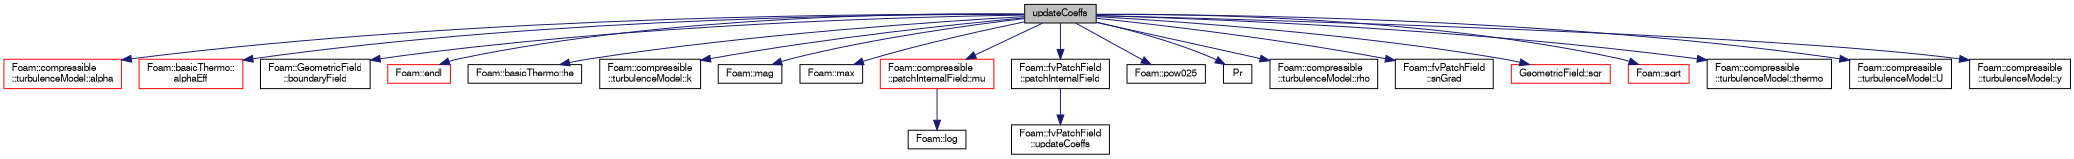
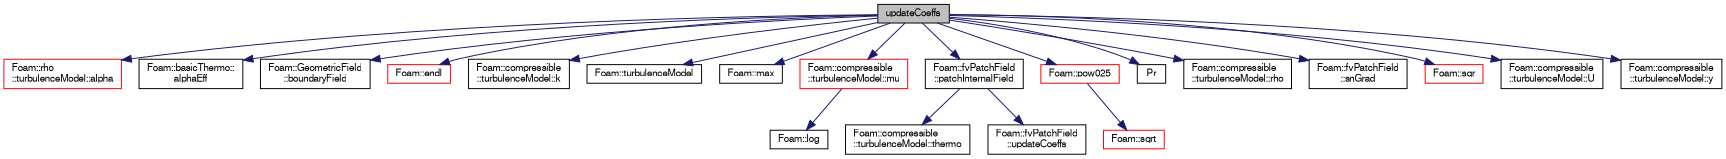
edge "updateCoeffs" -> "Foam::sqrt": now "Foam::pow025" -> "Foam::sqrt"
edge "updateCoeffs" -> "Foam::compressible ::turbulenceModel::thermo": now "Foam::fvPatchField ::patchInternalField" -> "Foam::compressible ::turbulenceModel::thermo"
node "Foam::compressible ::turbulenceModel::alpha": label "Foam::compressible ::turbulenceModel::alpha" -> "Foam::rho ::turbulenceModel::alpha"
node "Foam::basicThermo:: alphaEff": color red -> black
node "Foam::basicThermo::he": removed
node "Foam::mag": label "Foam::mag" -> "Foam::turbulenceModel"
node "Foam::compressible ::patchInternalField::mu": label "Foam::compressible ::patchInternalField::mu" -> "Foam::compressible ::turbulenceModel::mu"
node "Foam::pow025": color black -> red
node "GeometricField::sqr": label "GeometricField::sqr" -> "Foam::sqr"
